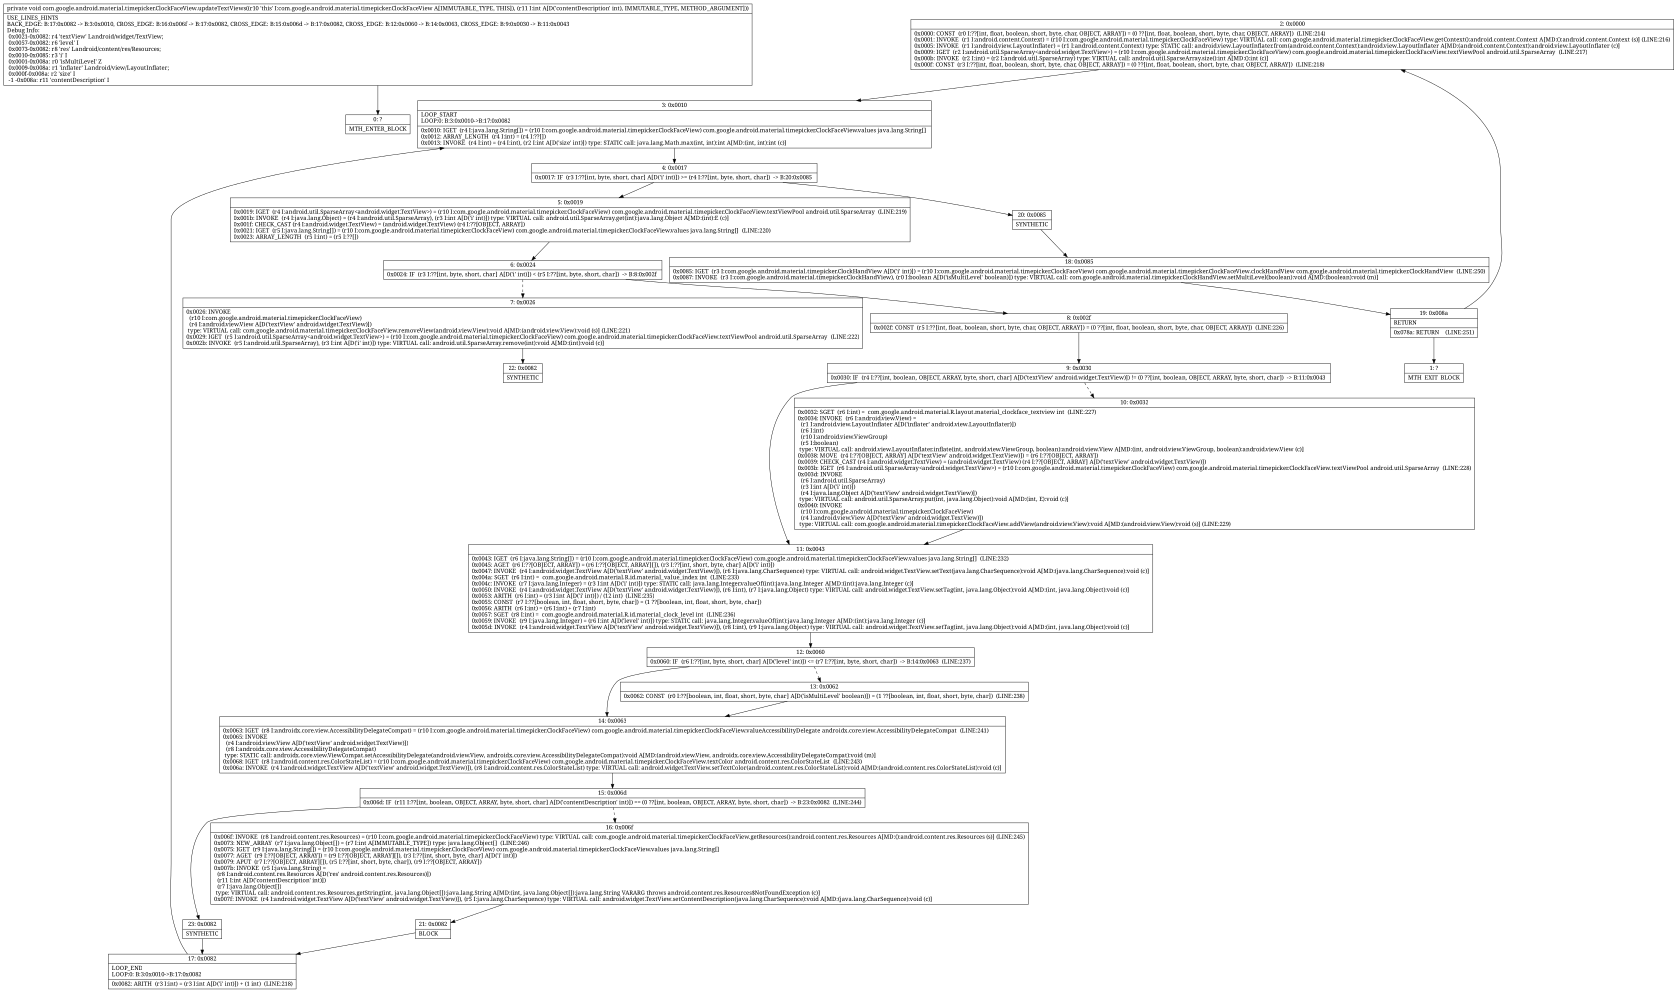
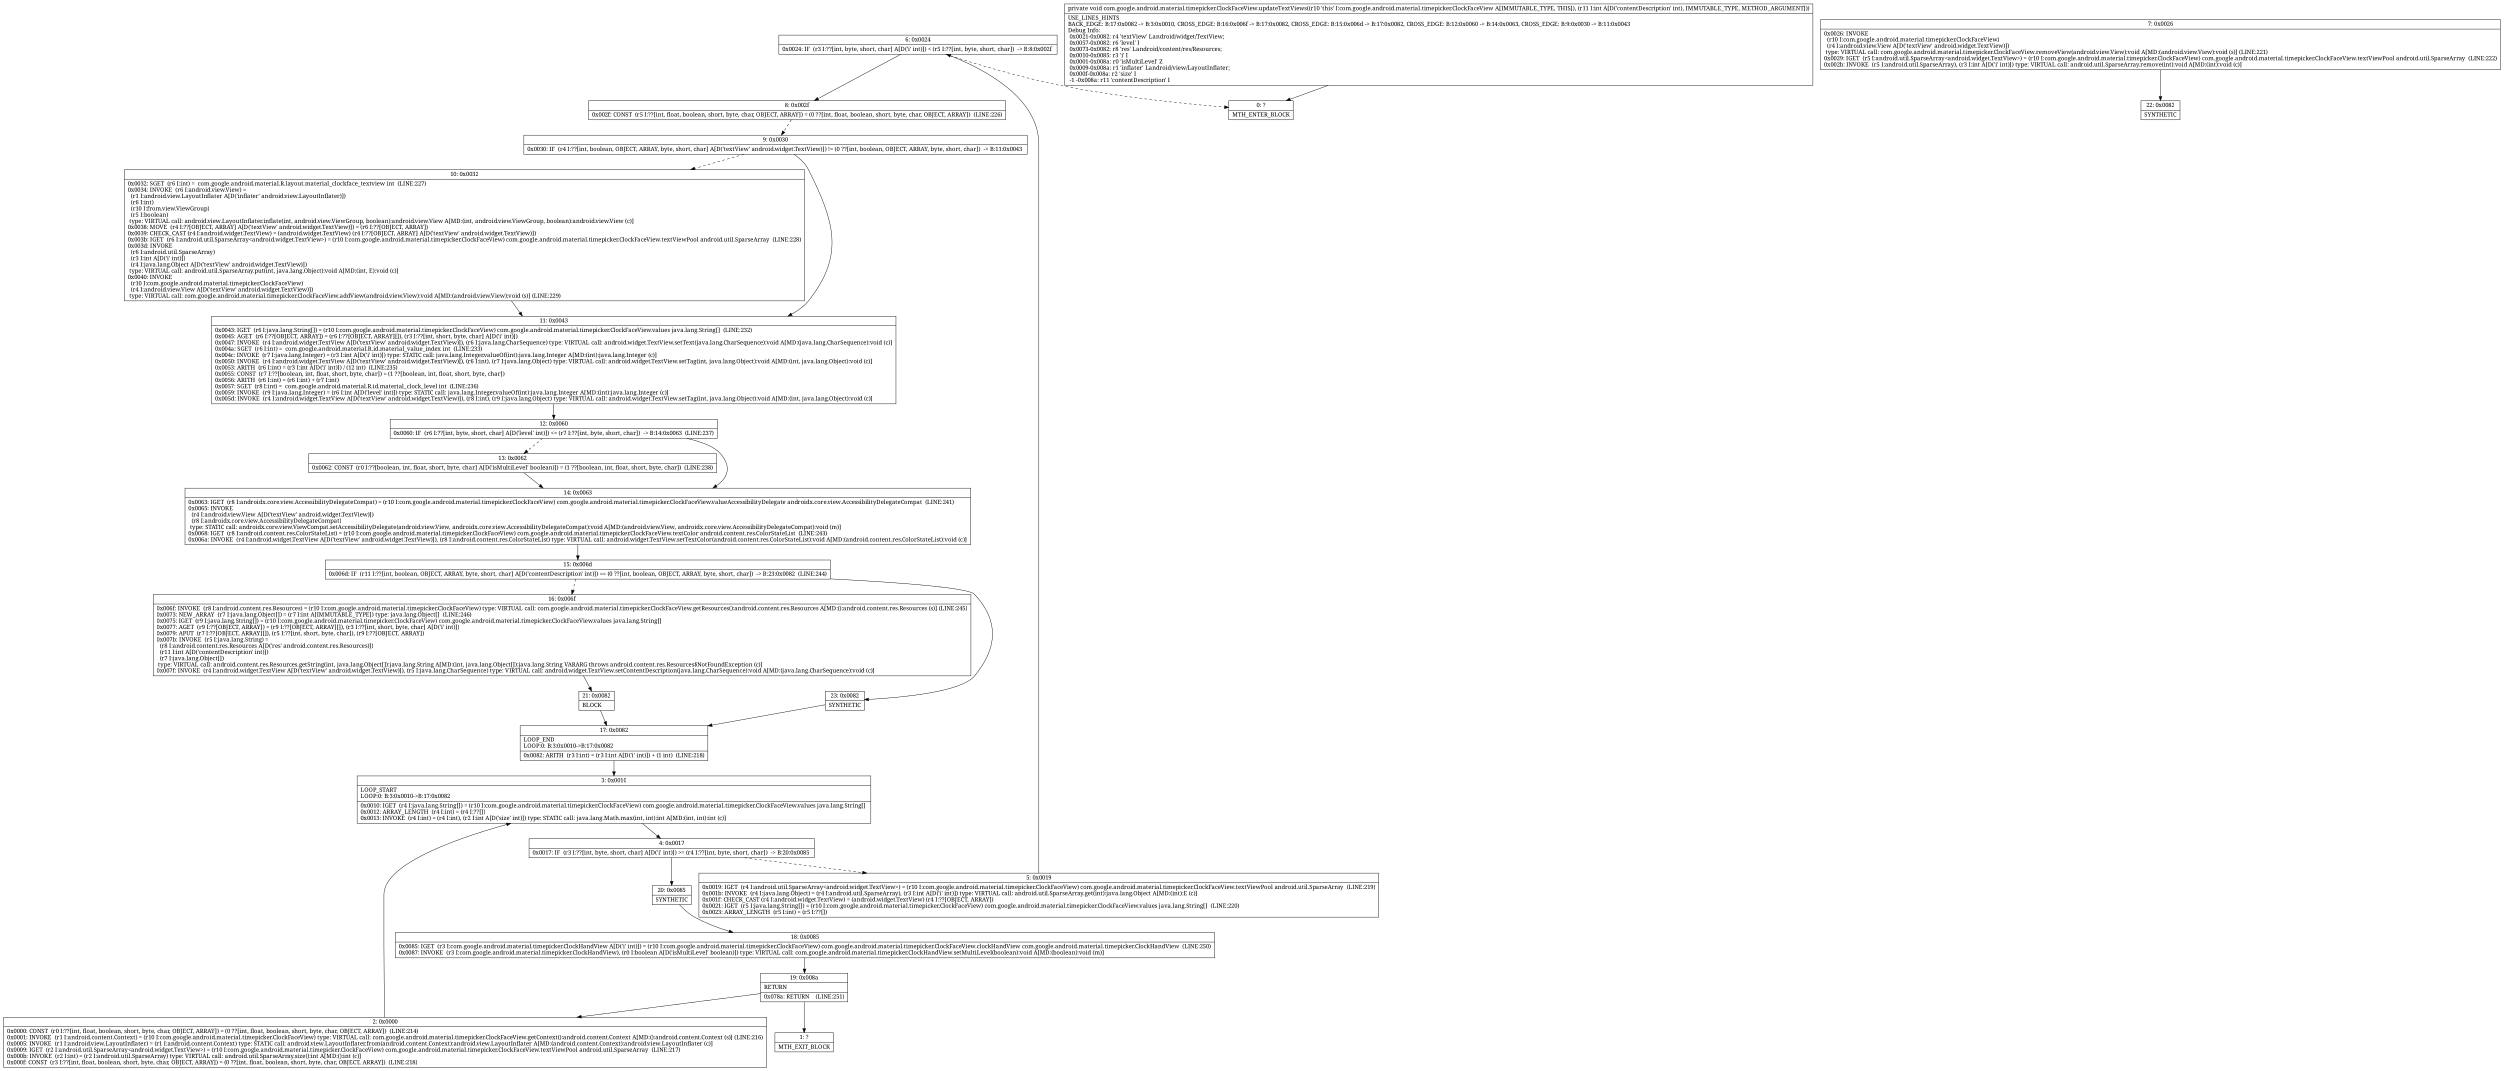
edge "4: 0x0017" -> "5: 0x0019": style solid -> dashed
edge "6: 0x0024" -> "7: 0x0026": now "6: 0x0024" -> "0: ?"
edge "8: 0x002f" -> "9: 0x0030": style solid -> dashed
node "10: 0x0032": text "(r10 I:android.view.ViewGroup)" -> "(r10 I:from.view.ViewGroup)"
